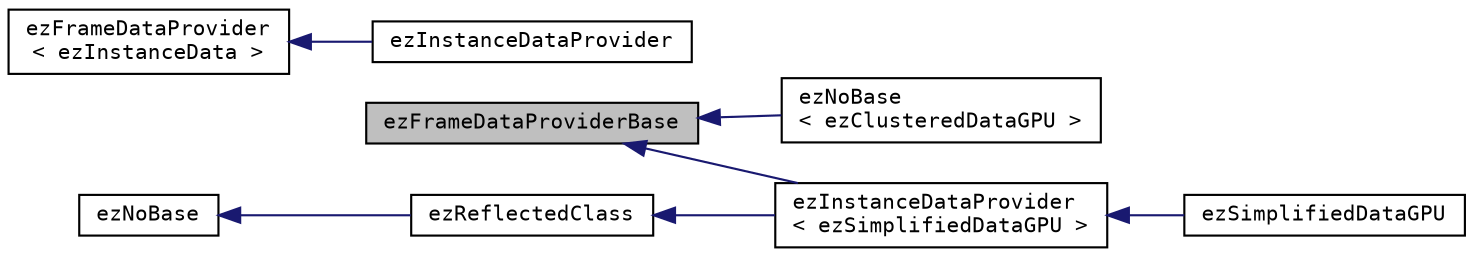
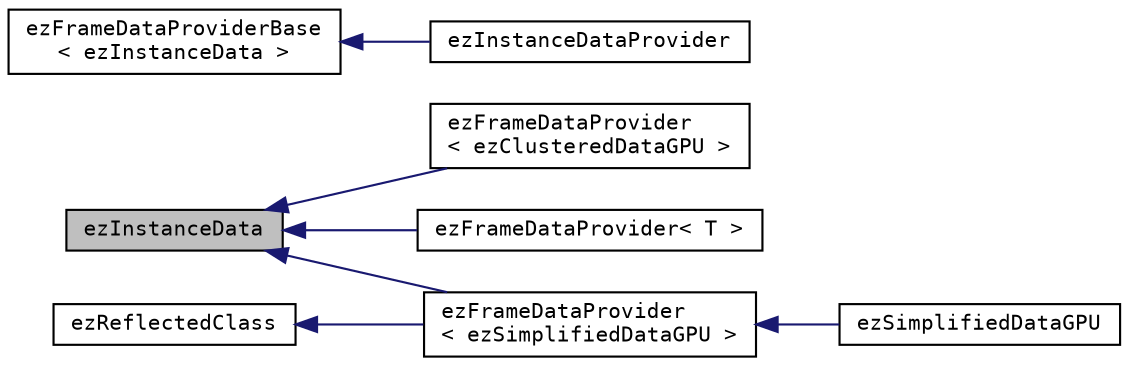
node "ezFrameDataProvider < ezInstanceData >": label "ezFrameDataProvider < ezInstanceData >" -> "ezFrameDataProviderBase < ezInstanceData >"
node "ezNoBase < ezClusteredDataGPU >": label "ezNoBase < ezClusteredDataGPU >" -> "ezFrameDataProvider < ezClusteredDataGPU >"
node "ezFrameDataProviderBase": label "ezFrameDataProviderBase" -> "ezInstanceData"
node "ezNoBase": removed
node "ezInstanceDataProvider < ezSimplifiedDataGPU >": label "ezInstanceDataProvider < ezSimplifiedDataGPU >" -> "ezFrameDataProvider < ezSimplifiedDataGPU >"
node "ezFrameDataProvider< T >": added
